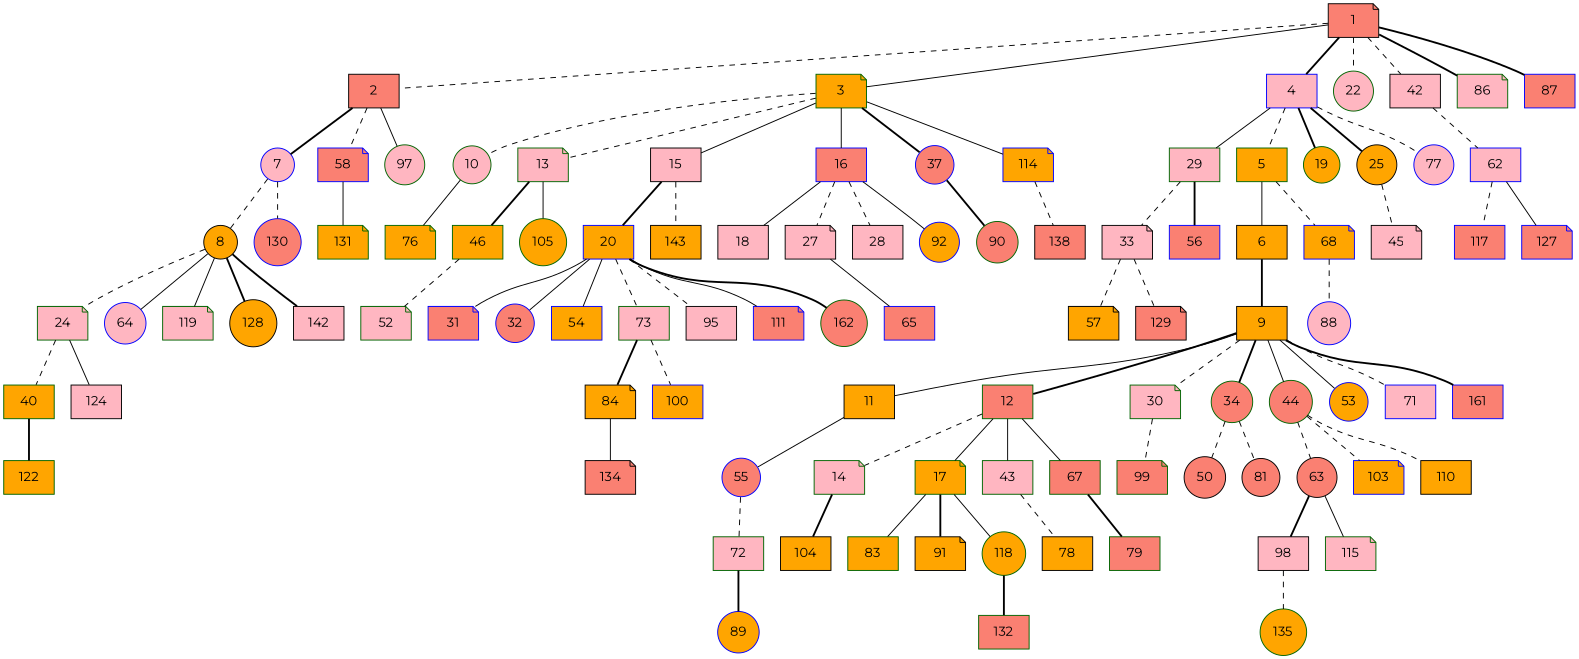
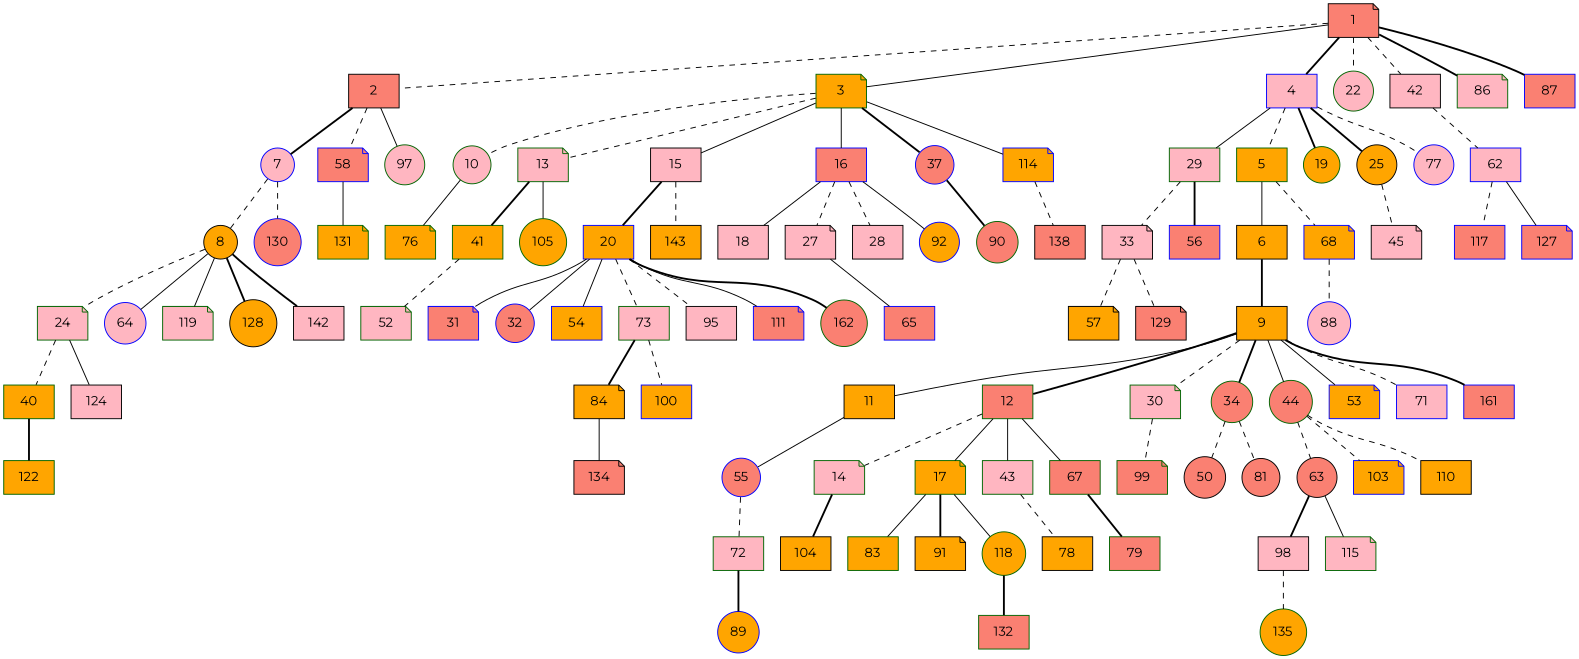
node "46": label "46" -> "41"
node "53": shape circle -> note
